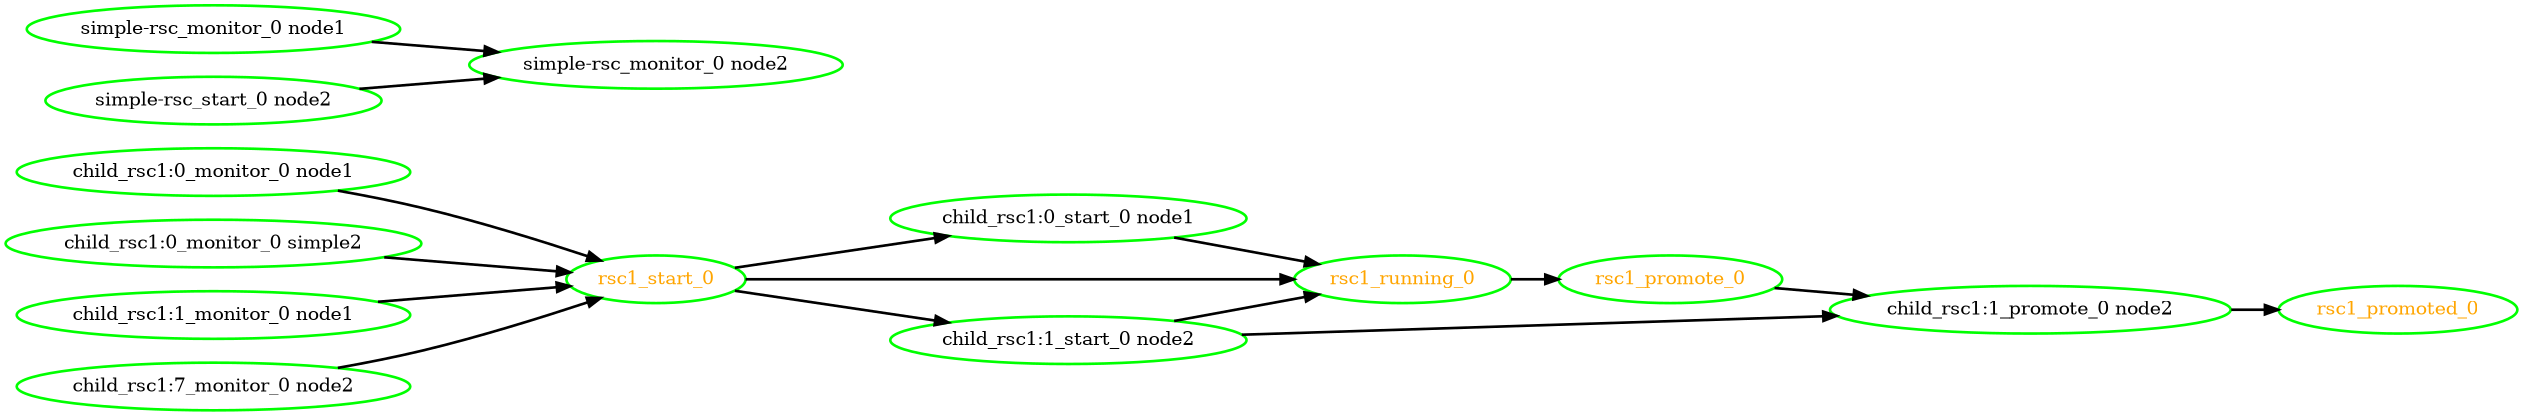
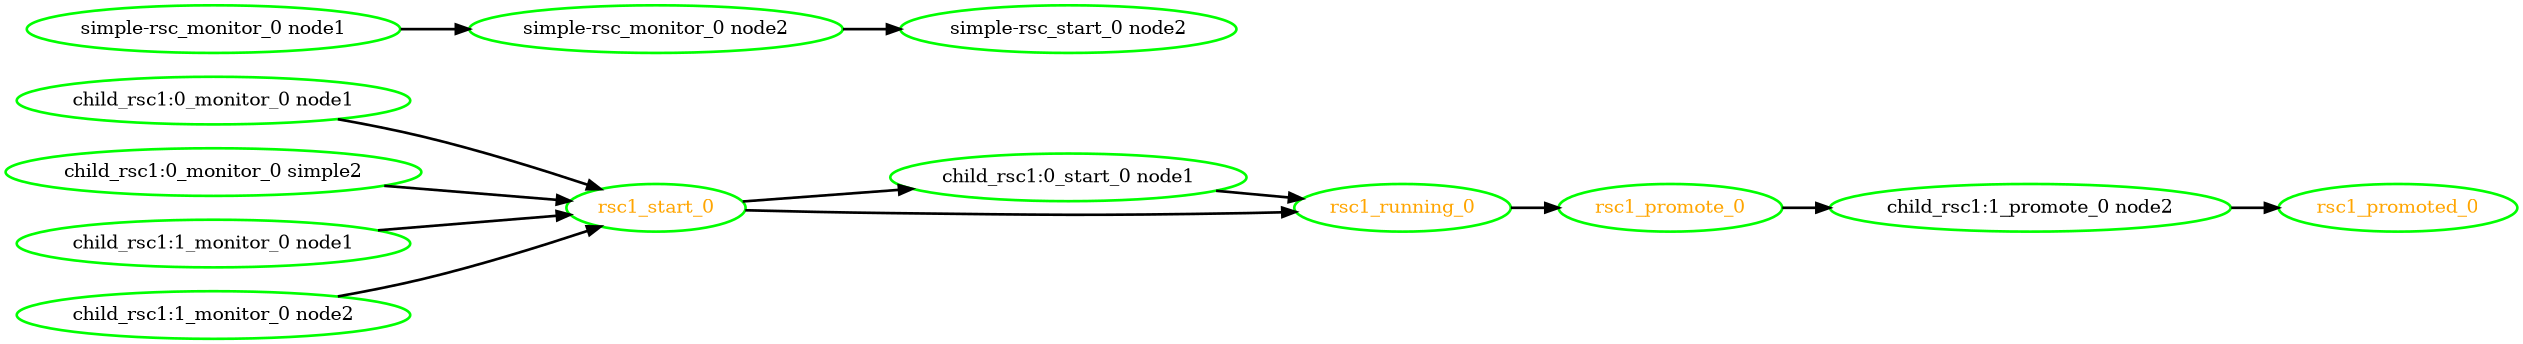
edge "simple-rsc_start_0 node2" -> "simple-rsc_monitor_0 node2": reversed
node "child_rsc1:1_start_0 node2": removed
node "child_rsc1:7_monitor_0 node2": label "child_rsc1:7_monitor_0 node2" -> "child_rsc1:1_monitor_0 node2"
